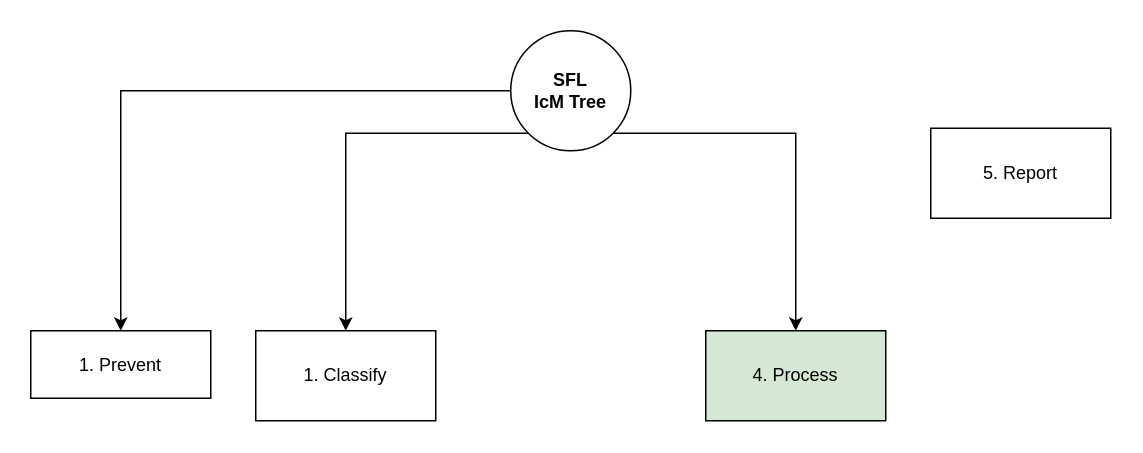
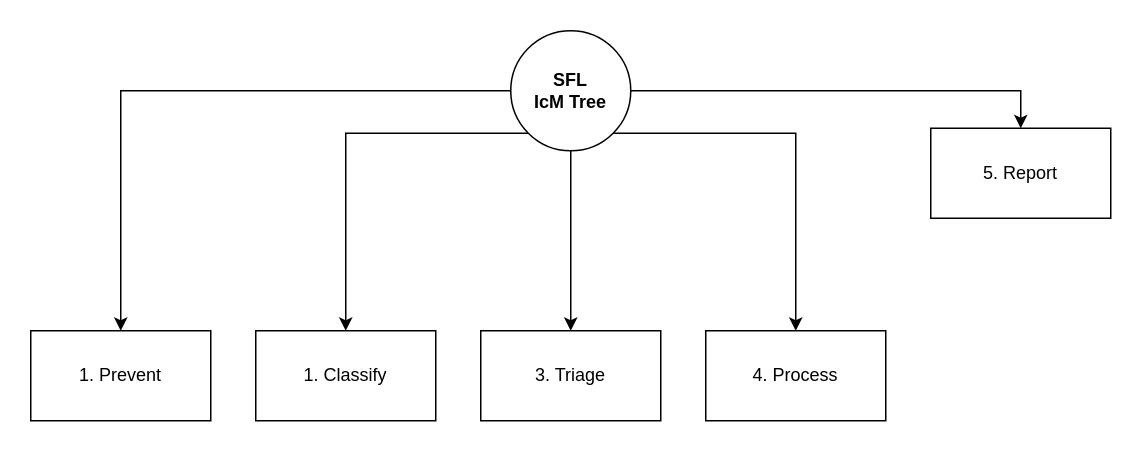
edge "SFL IcM Tree" -> "5. Report": added
edge "SFL IcM Tree" -> "3. Triage": added
node "1. Prevent": size 180x68 -> 180x90
node "3. Triage": added
node "4. Process": fillcolor #d5e8d4 -> #ffffff
